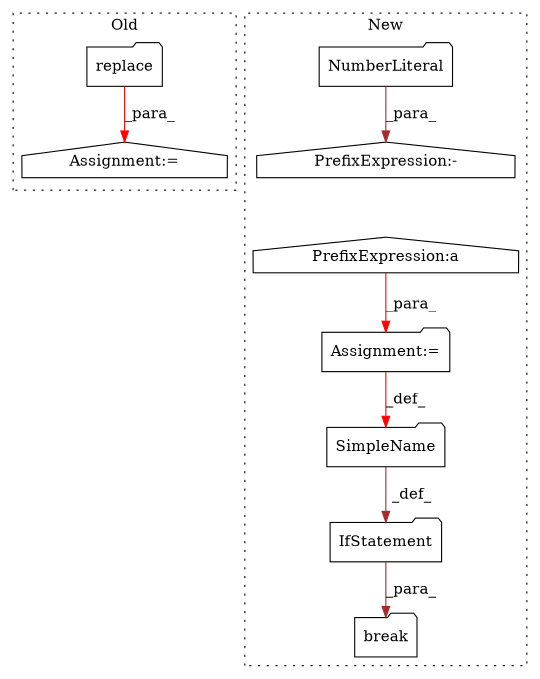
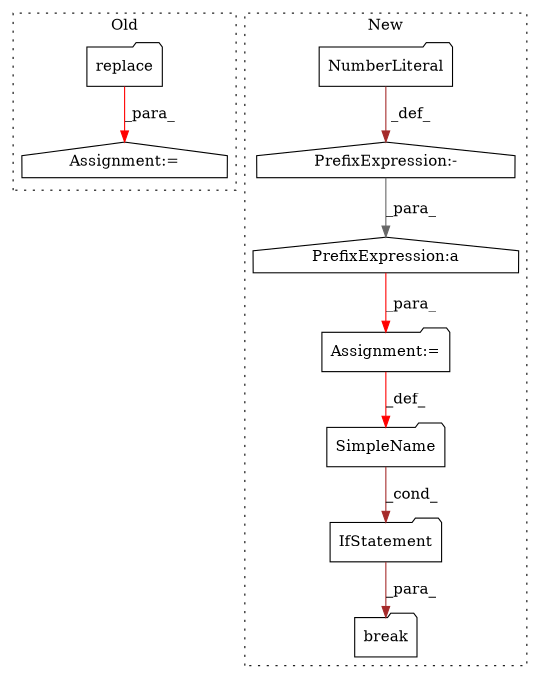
edge "NumberLiteral" -> "PrefixExpression:-": label "_para_" -> "_def_"
edge "PrefixExpression:-" -> "PrefixExpression:a": added, label "_para_"
edge "SimpleName" -> "IfStatement": label "_def_" -> "_cond_"
